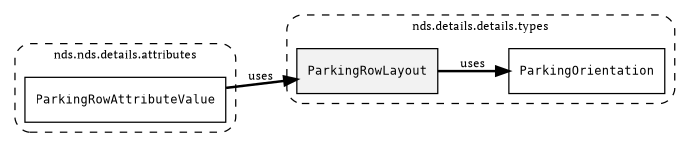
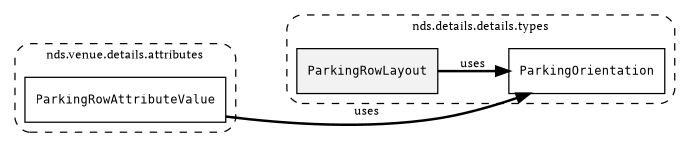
cluster "nds.nds.details.attributes": label "nds.nds.details.attributes" -> "nds.venue.details.attributes"
edge "ParkingRowAttributeValue" -> "ParkingRowLayout": now "ParkingRowAttributeValue" -> "ParkingOrientation"
